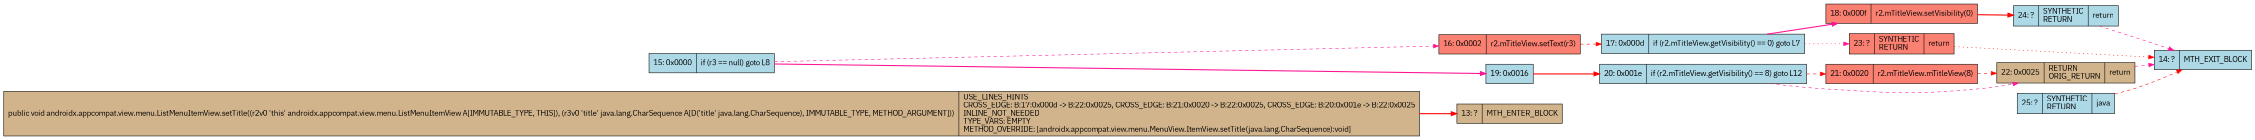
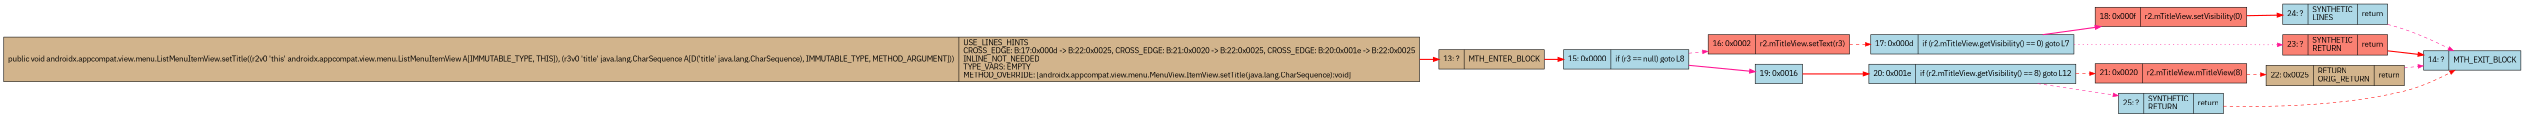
node "24: ?": text "RETURN" -> "LINES"
edge "23: ?" -> "14: ?": style dotted -> bold
edge "13: ?" -> "15: 0x0000": added
edge "20: 0x001e" -> "22: 0x0025": now "20: 0x001e" -> "25: ?"
node "25: ?": text "java" -> "return"
